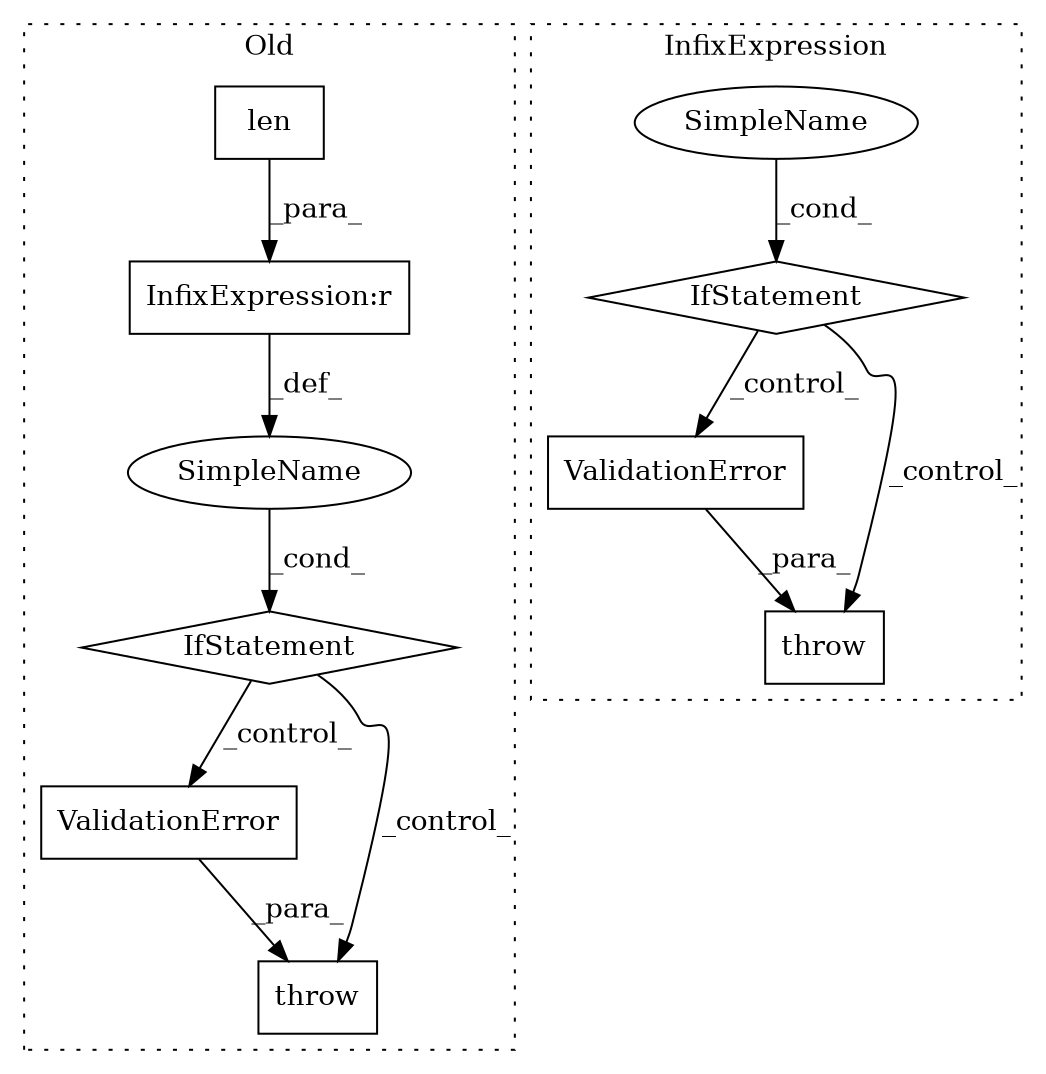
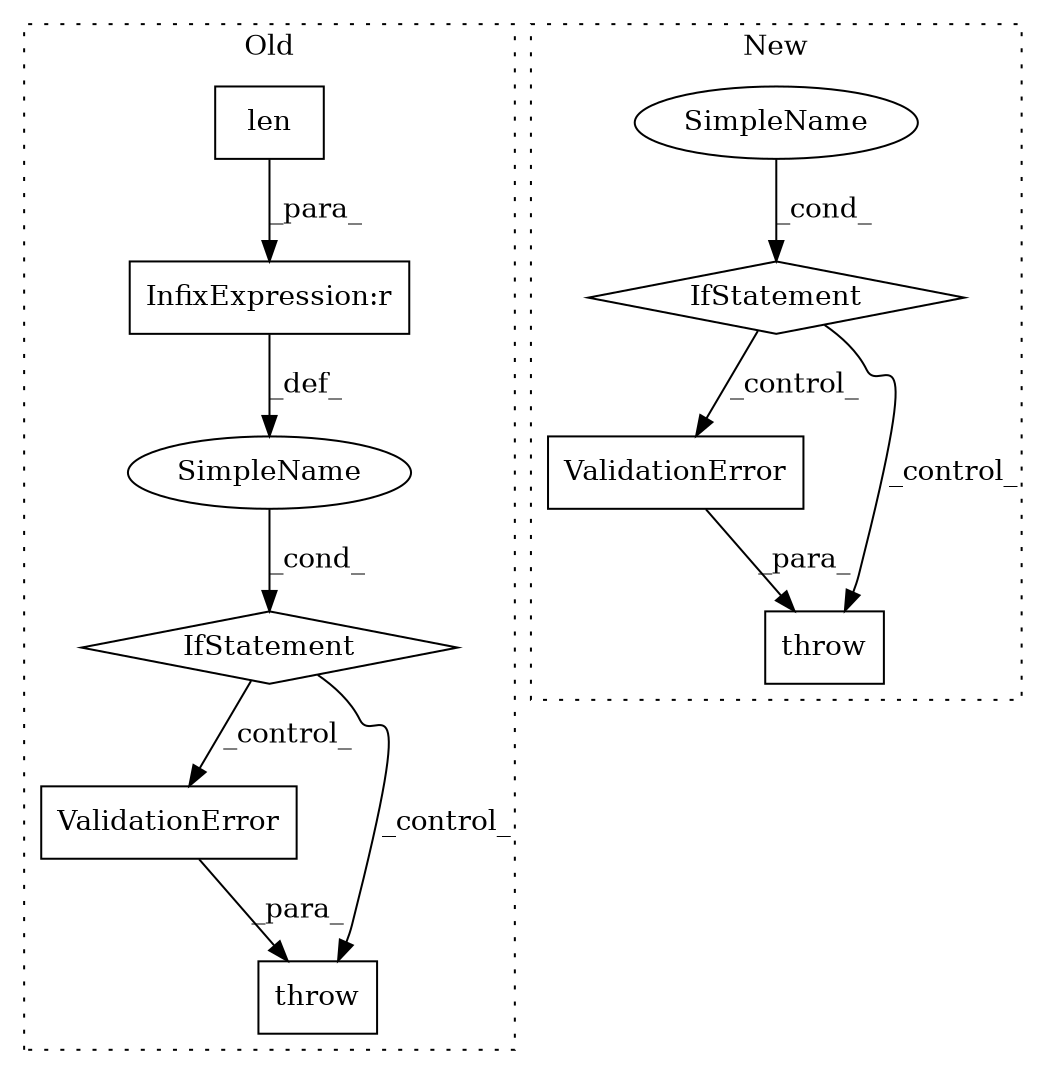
cluster "InfixExpression": label "InfixExpression" -> "New"
